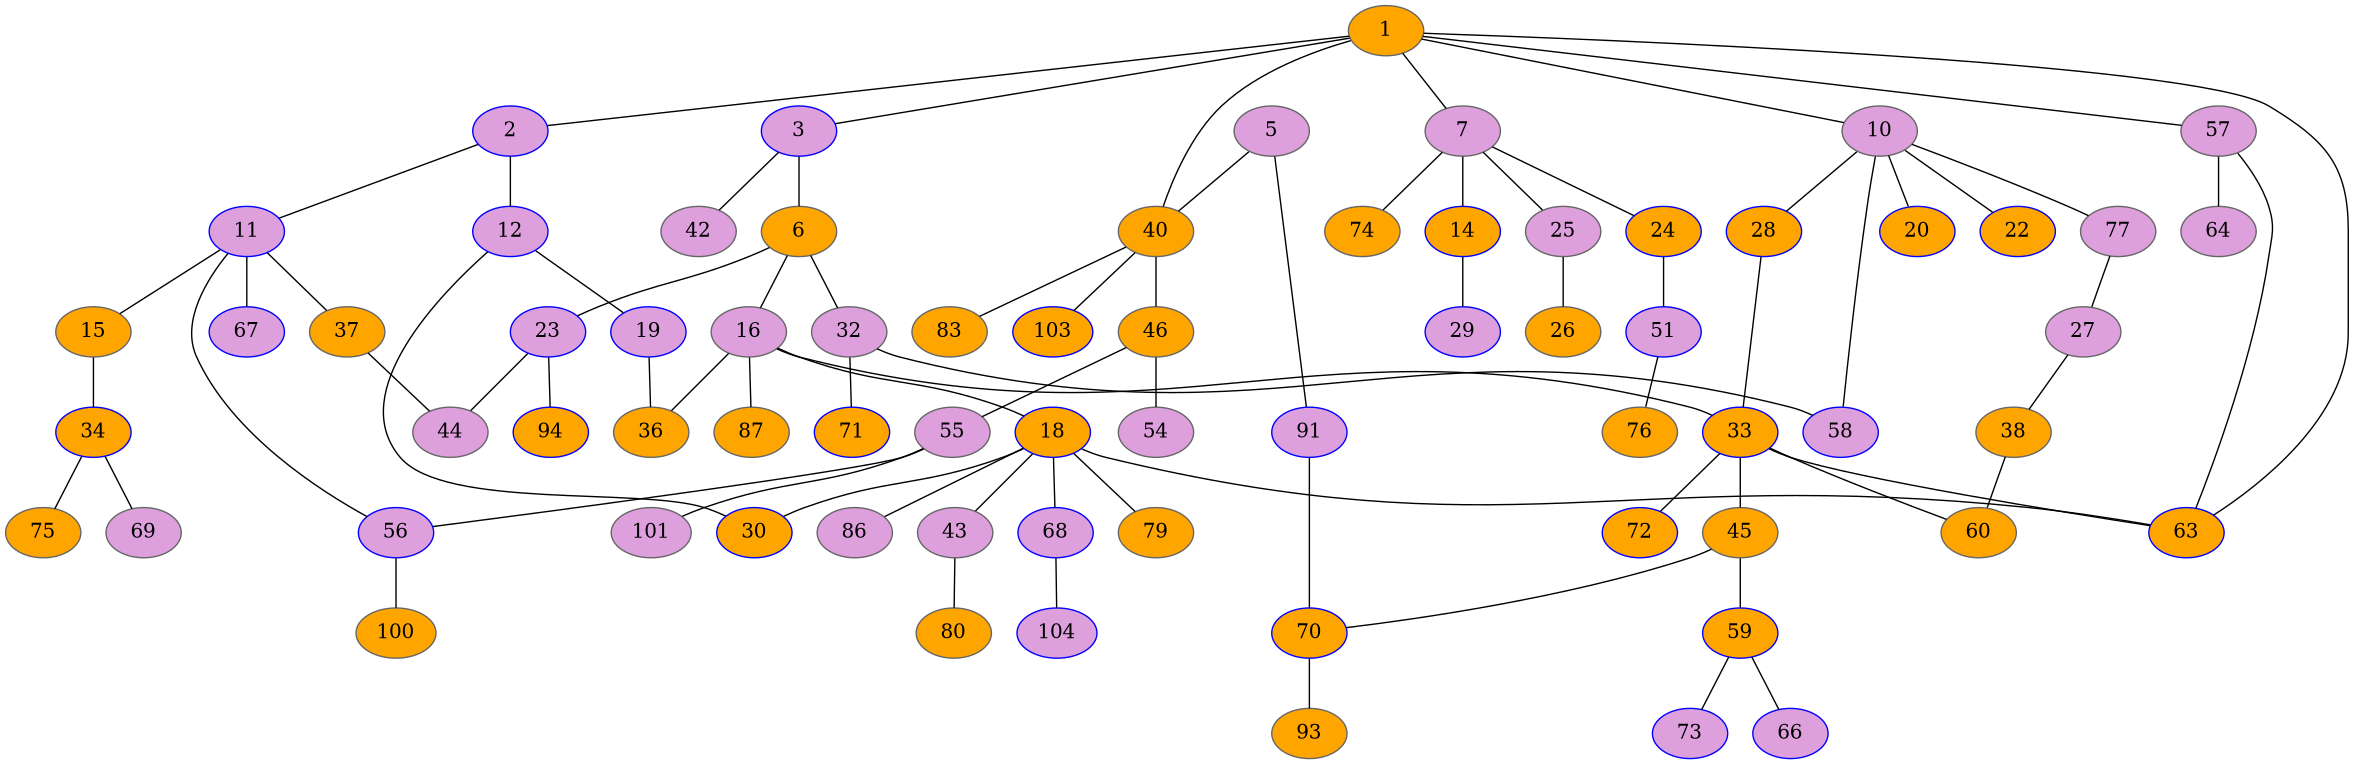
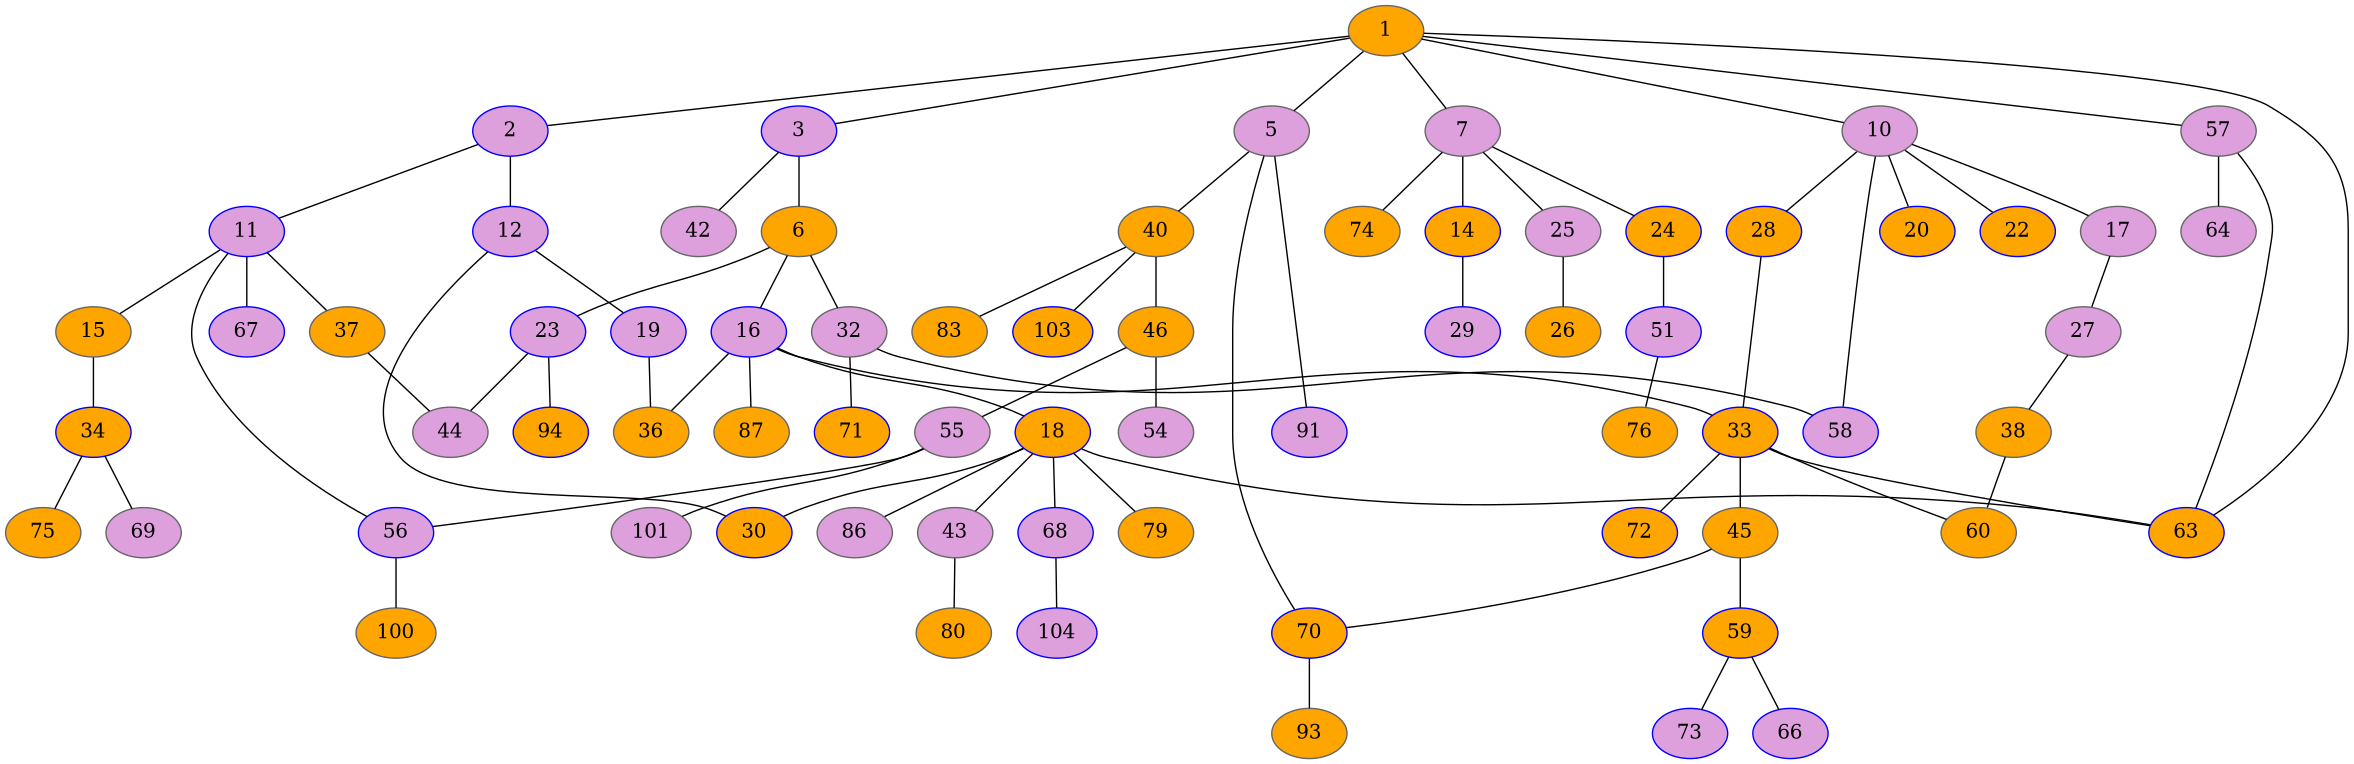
edge "1" -- "40": now "1" -- "5"
node "77": label "77" -> "17"
node "16": color gray40 -> blue
edge "91" -- "70": now "5" -- "70"
